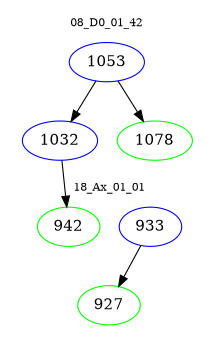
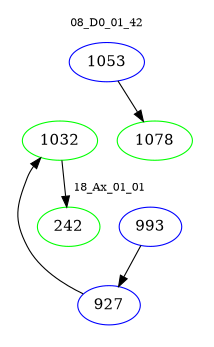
edge "1053" -> "1032": now "927" -> "1032"
node "1032": color blue -> green
node "942": label "942" -> "242"
node "933": label "933" -> "993"
node "927": color green -> blue
